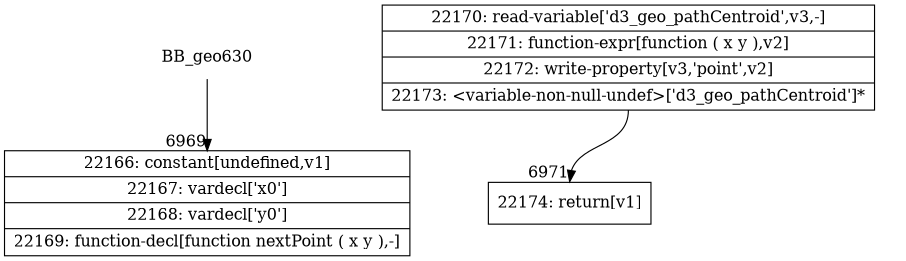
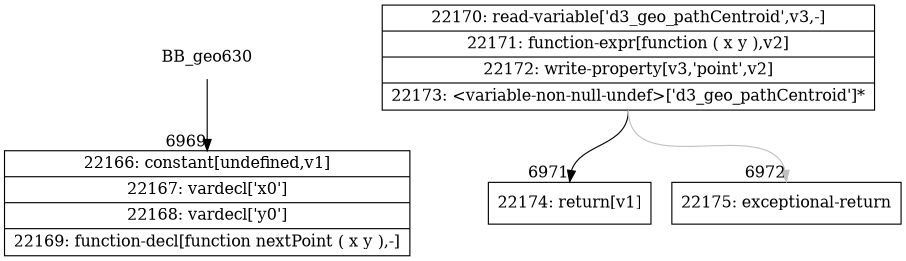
node "22175: exceptional-return": added
